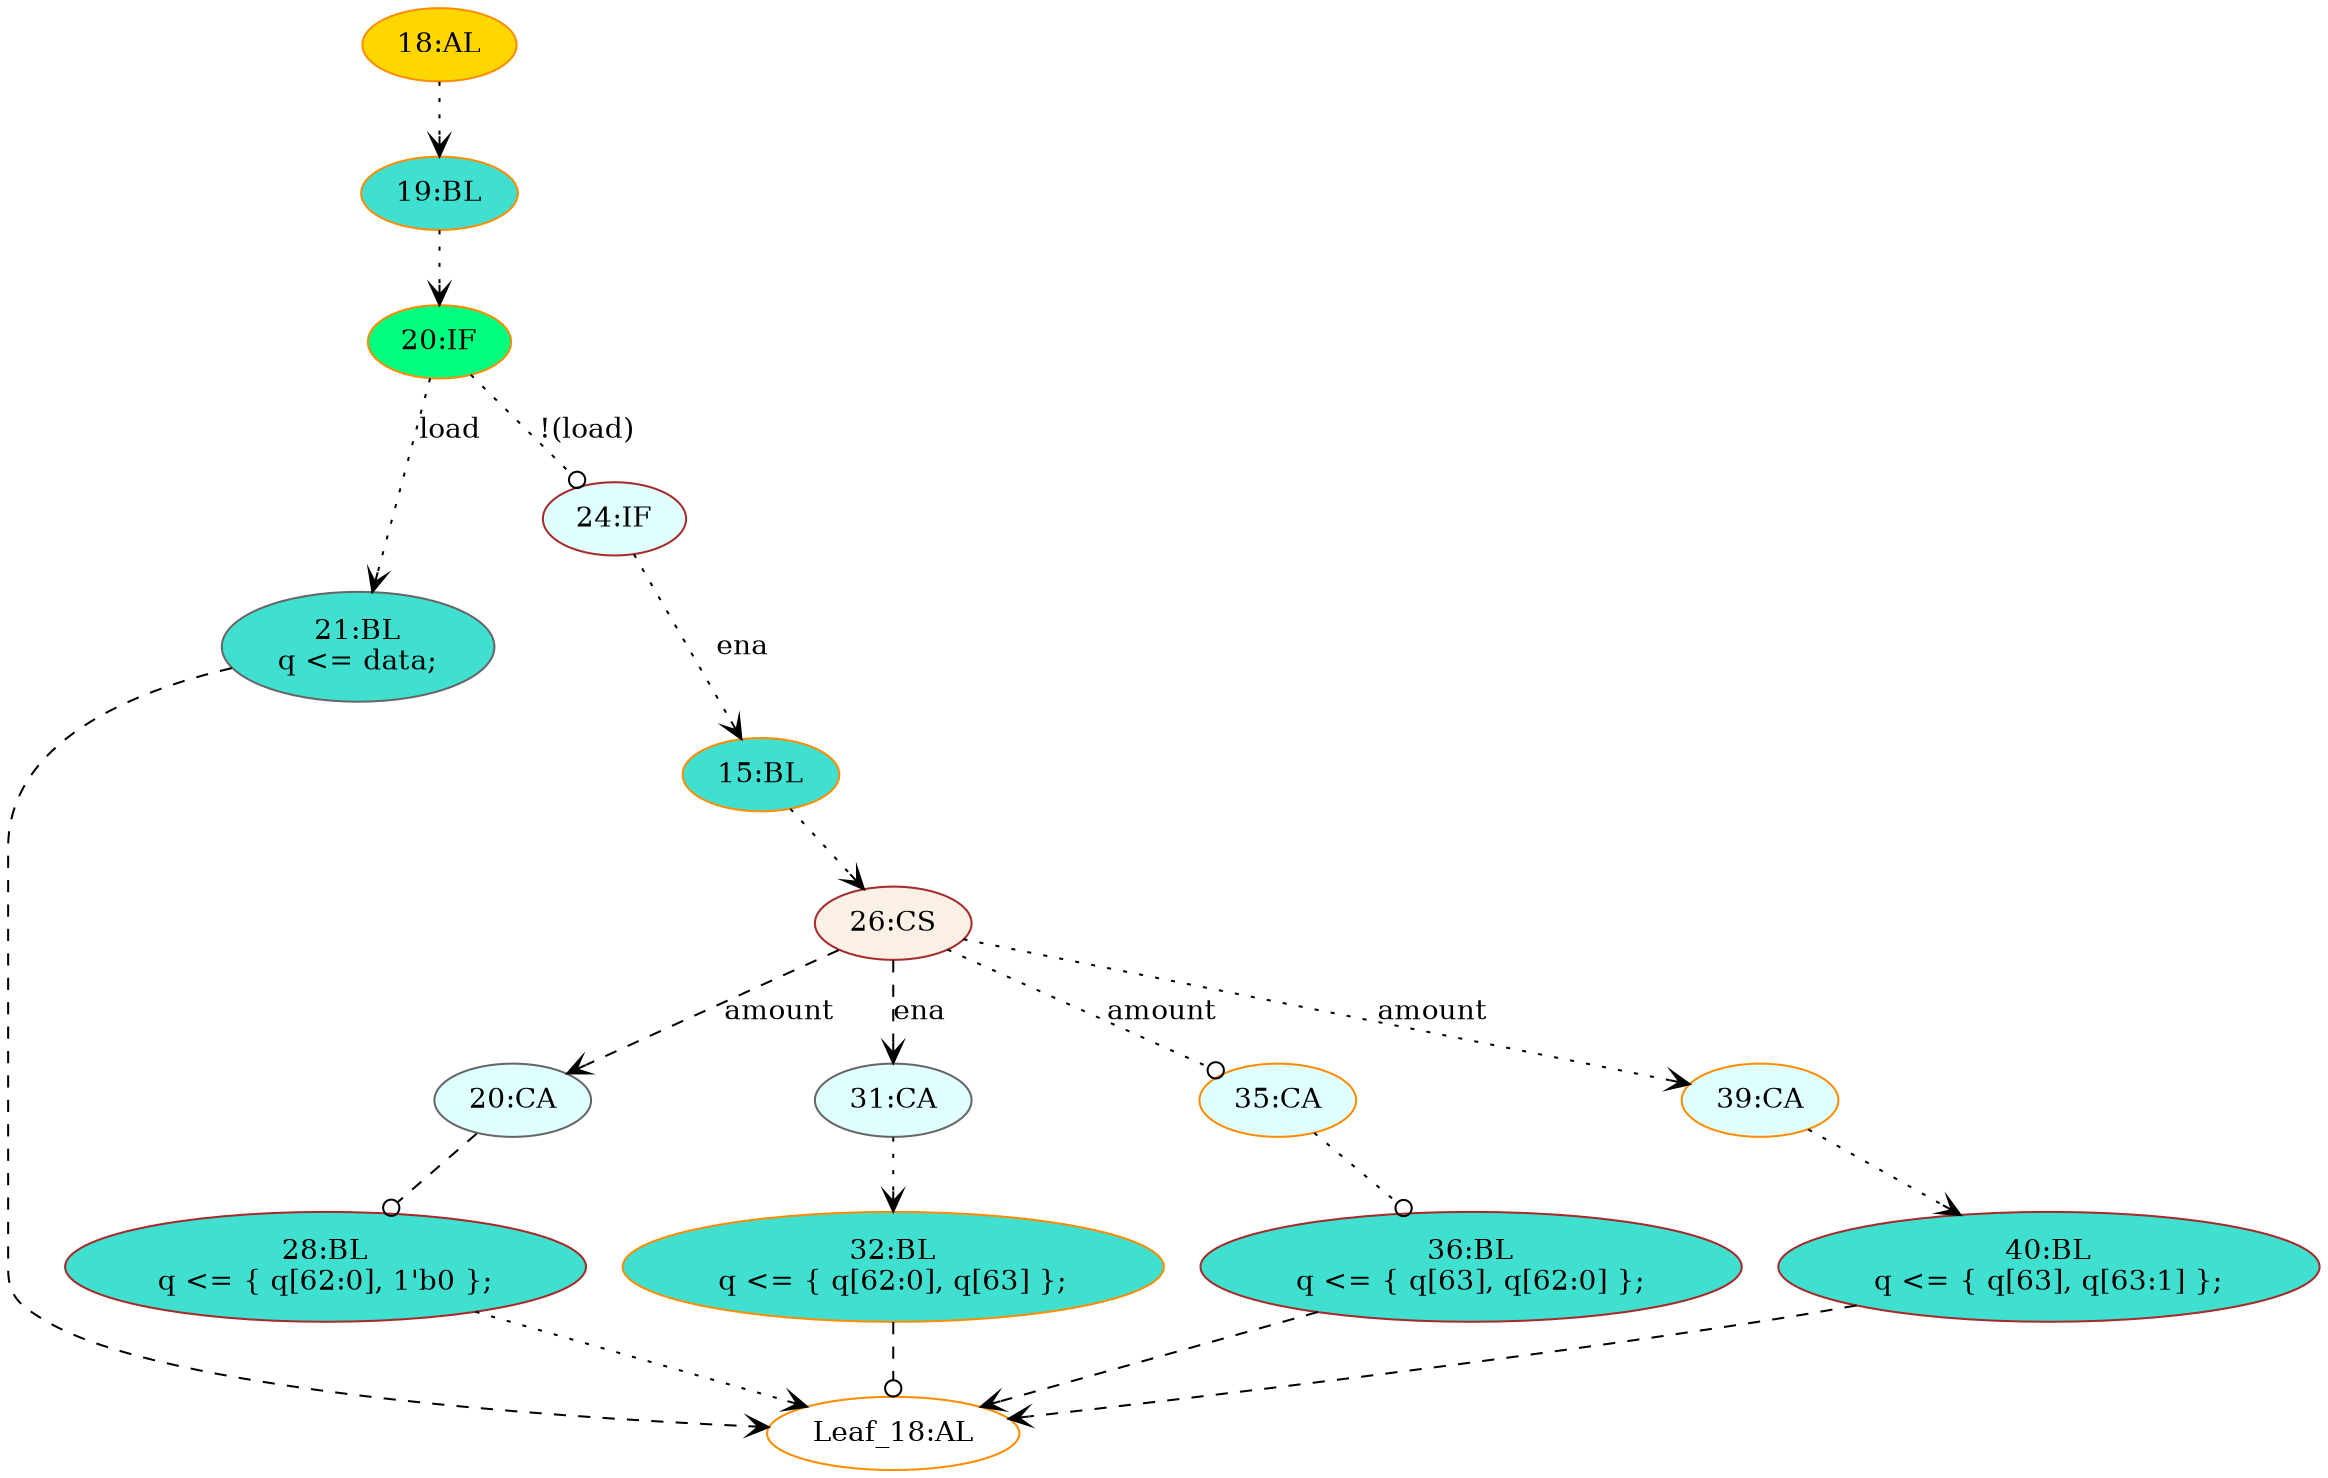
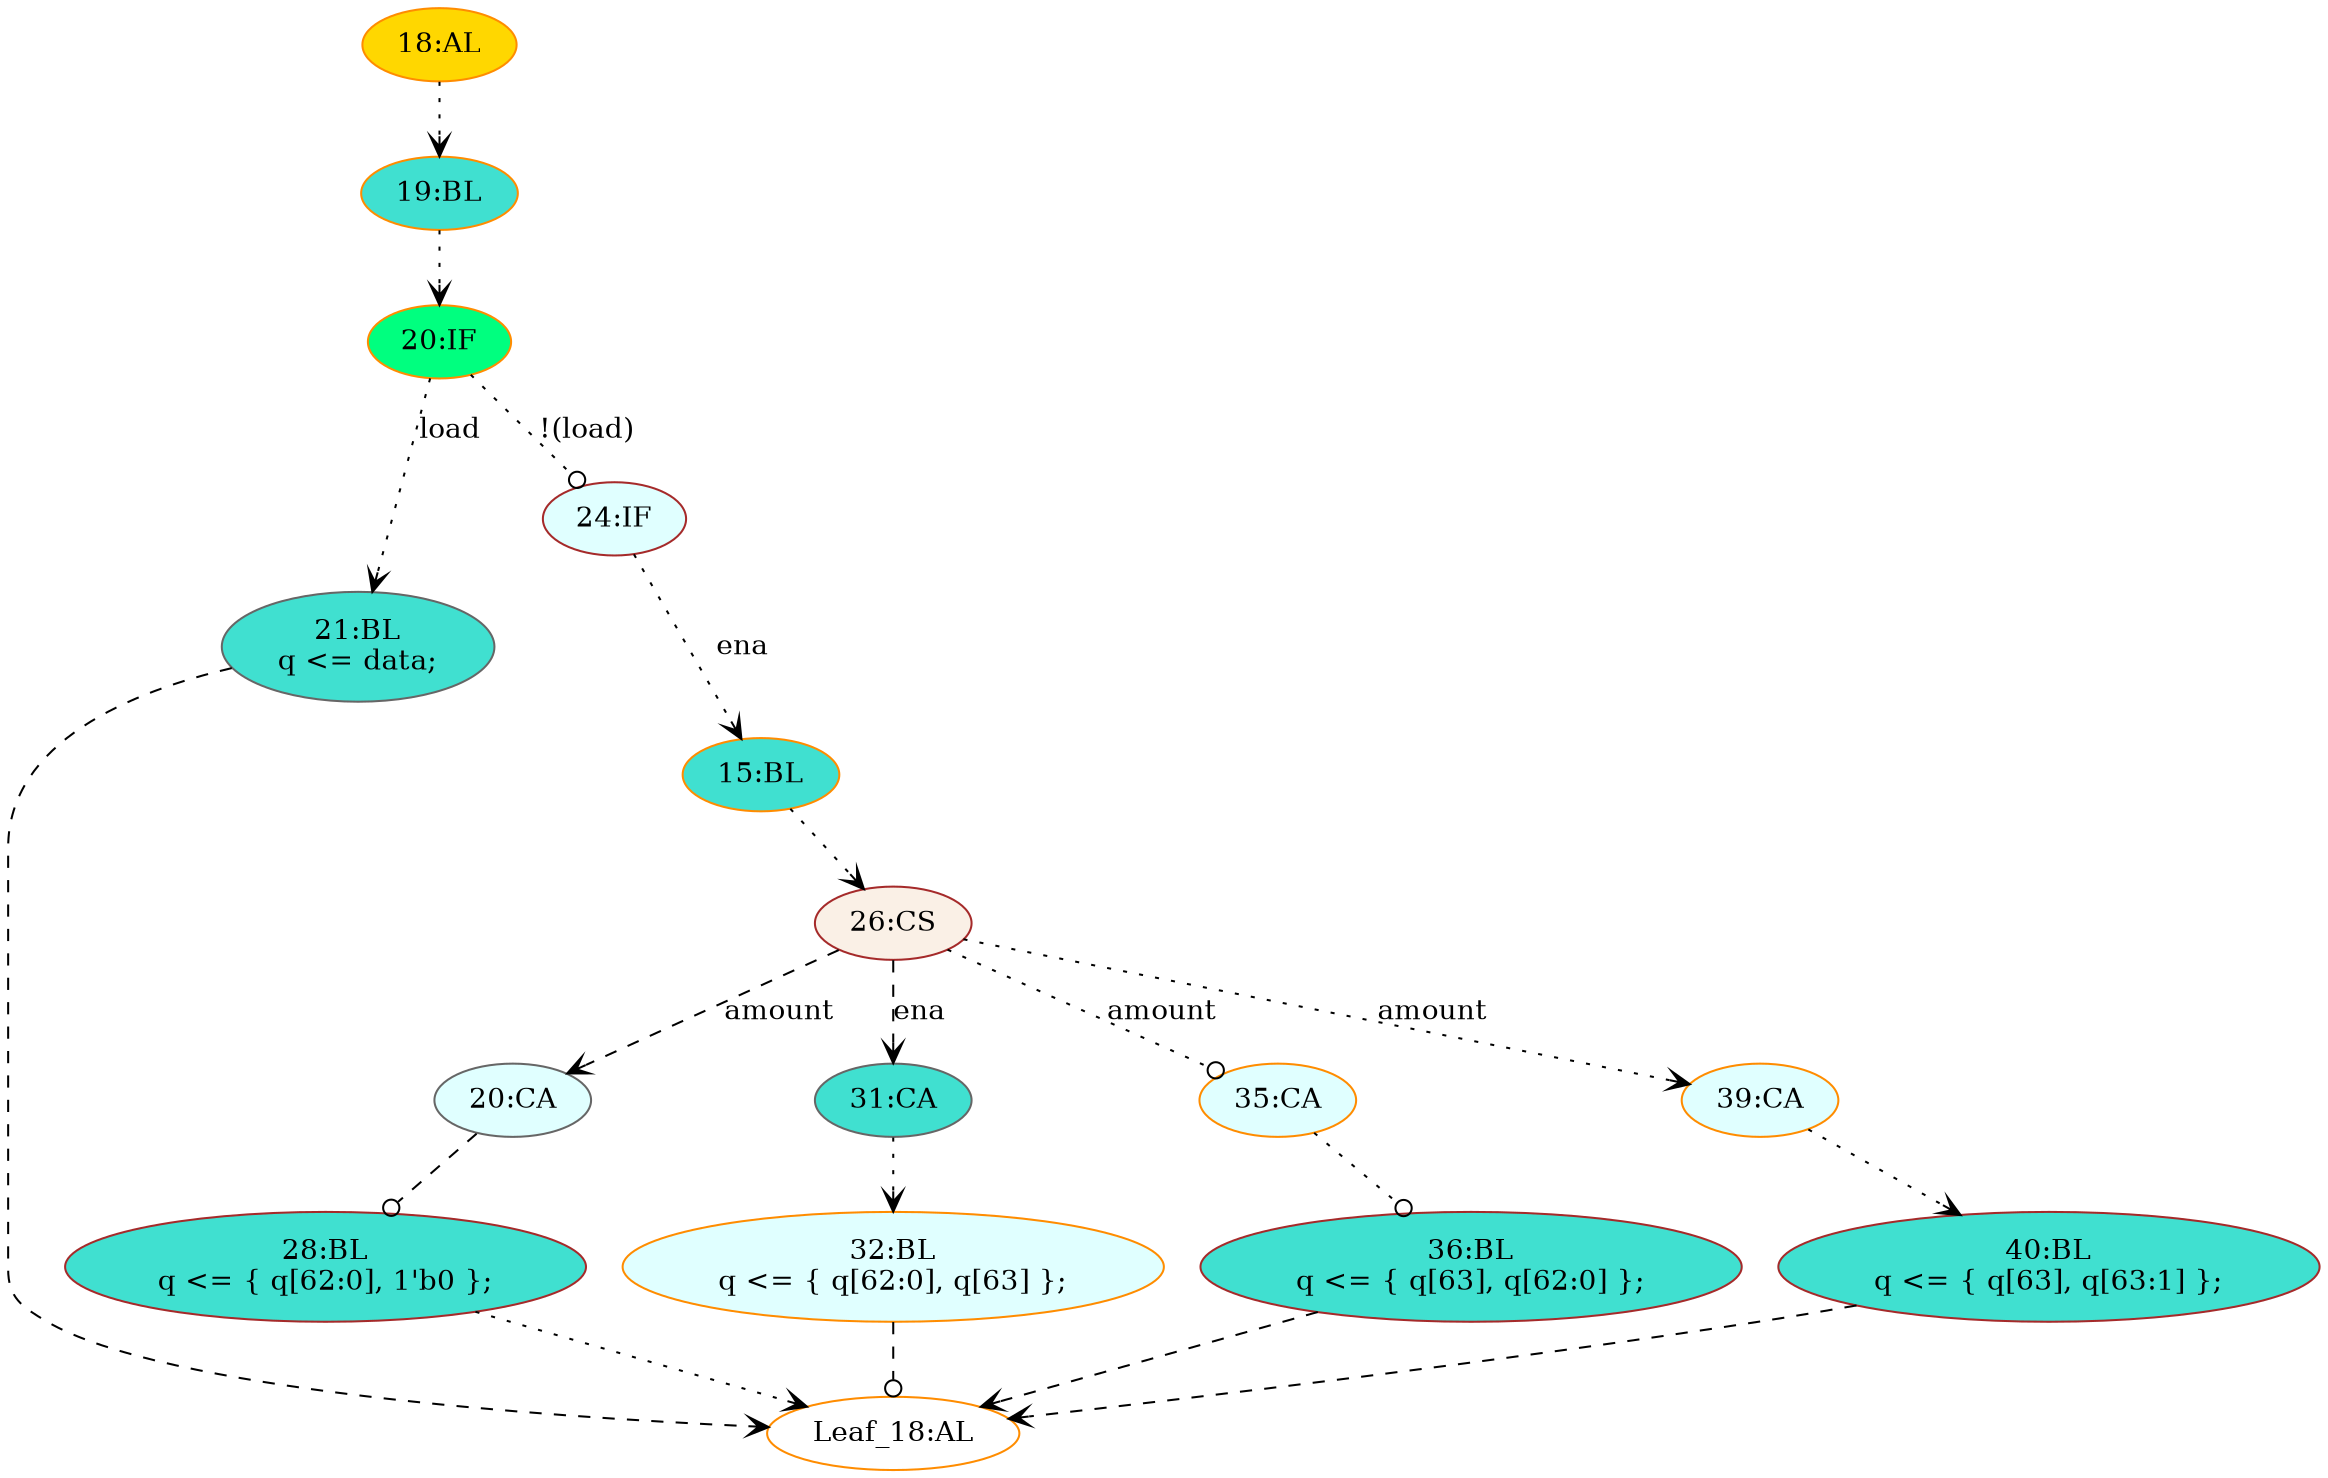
node "31:CA": fillcolor lightcyan -> turquoise
node "32:BL q <= { q[62:0], q[63] };": fillcolor turquoise -> lightcyan
